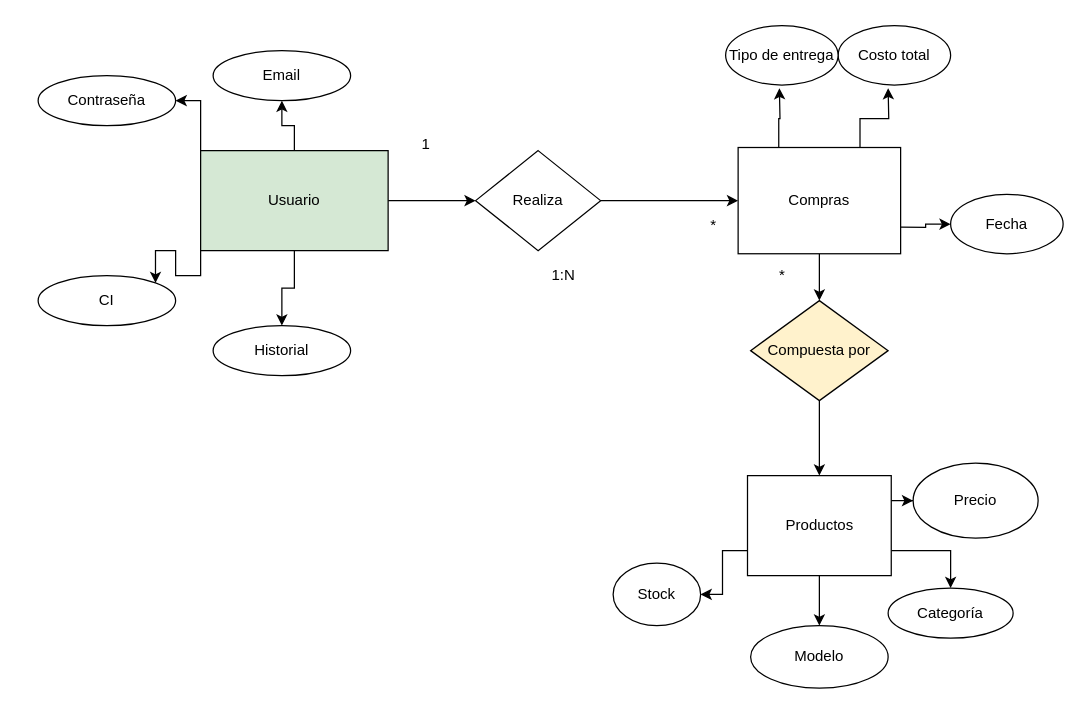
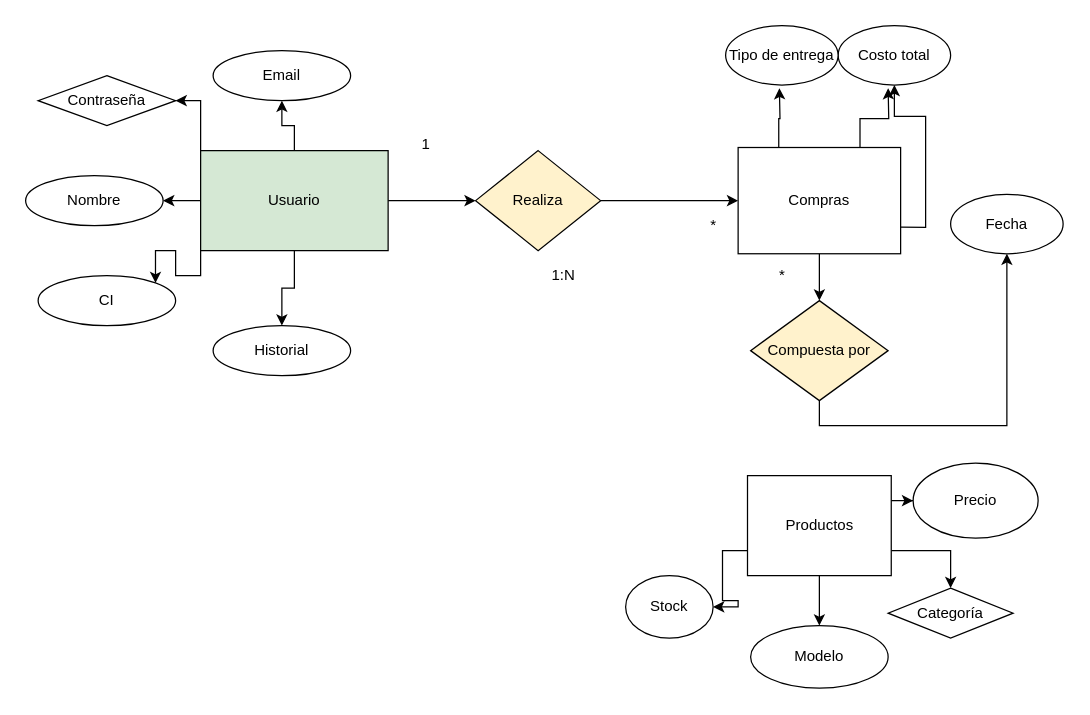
node "Contraseña": shape ellipse -> diamond
node "Nombre": added
edge "Usuario" -> "Nombre": added
node "Realiza": fillcolor #ffffff -> #fff2cc
edge "Compras" -> "Fecha": now "Compras" -> "Costo total"
edge "Compuesta por" -> "Productos": now "Compuesta por" -> "Fecha"
node "Stock": moved (657, 594) -> (669, 607)
node "Categoría": shape ellipse -> diamond
